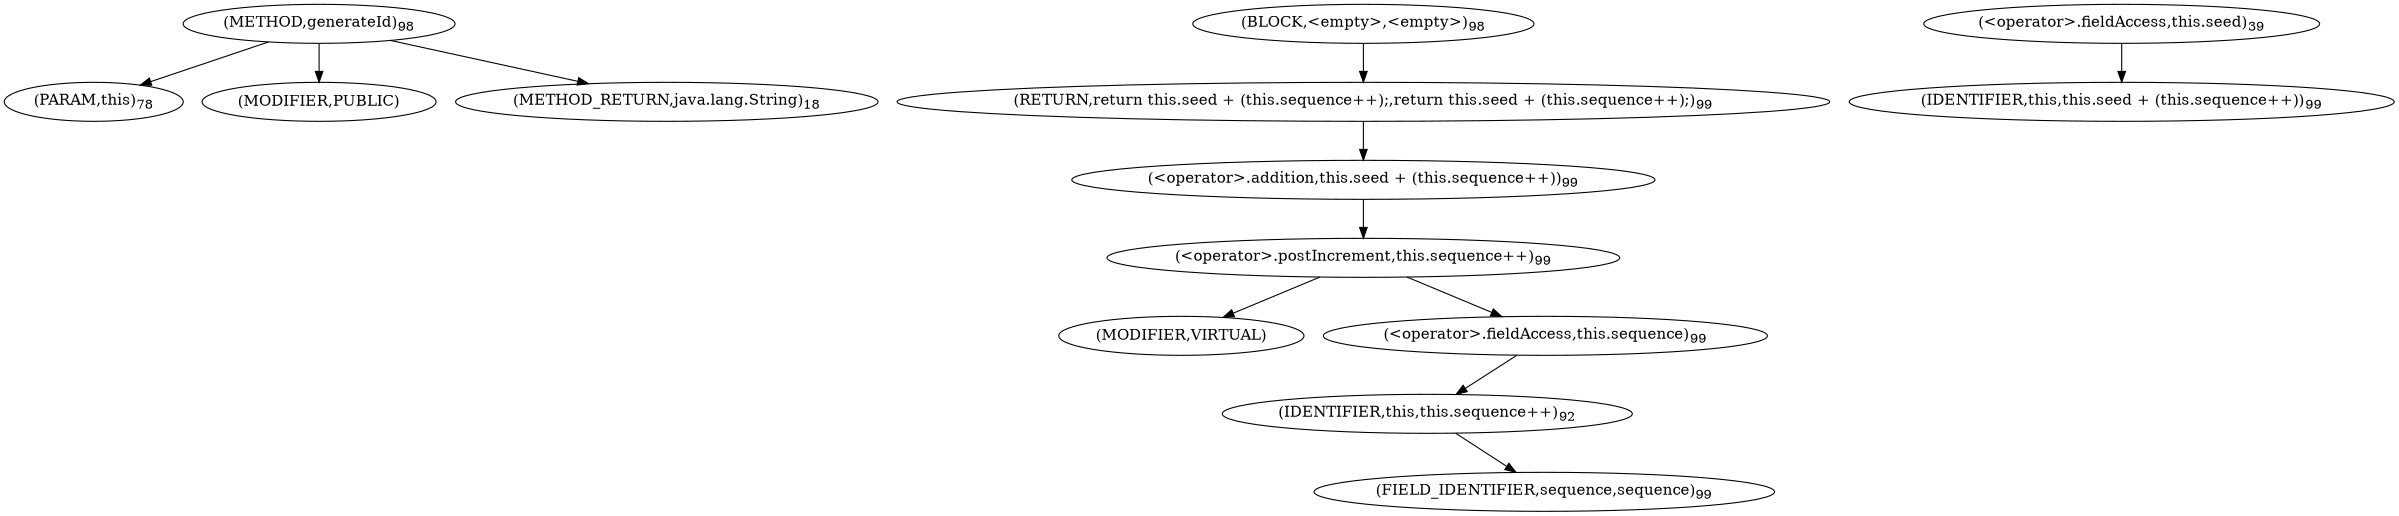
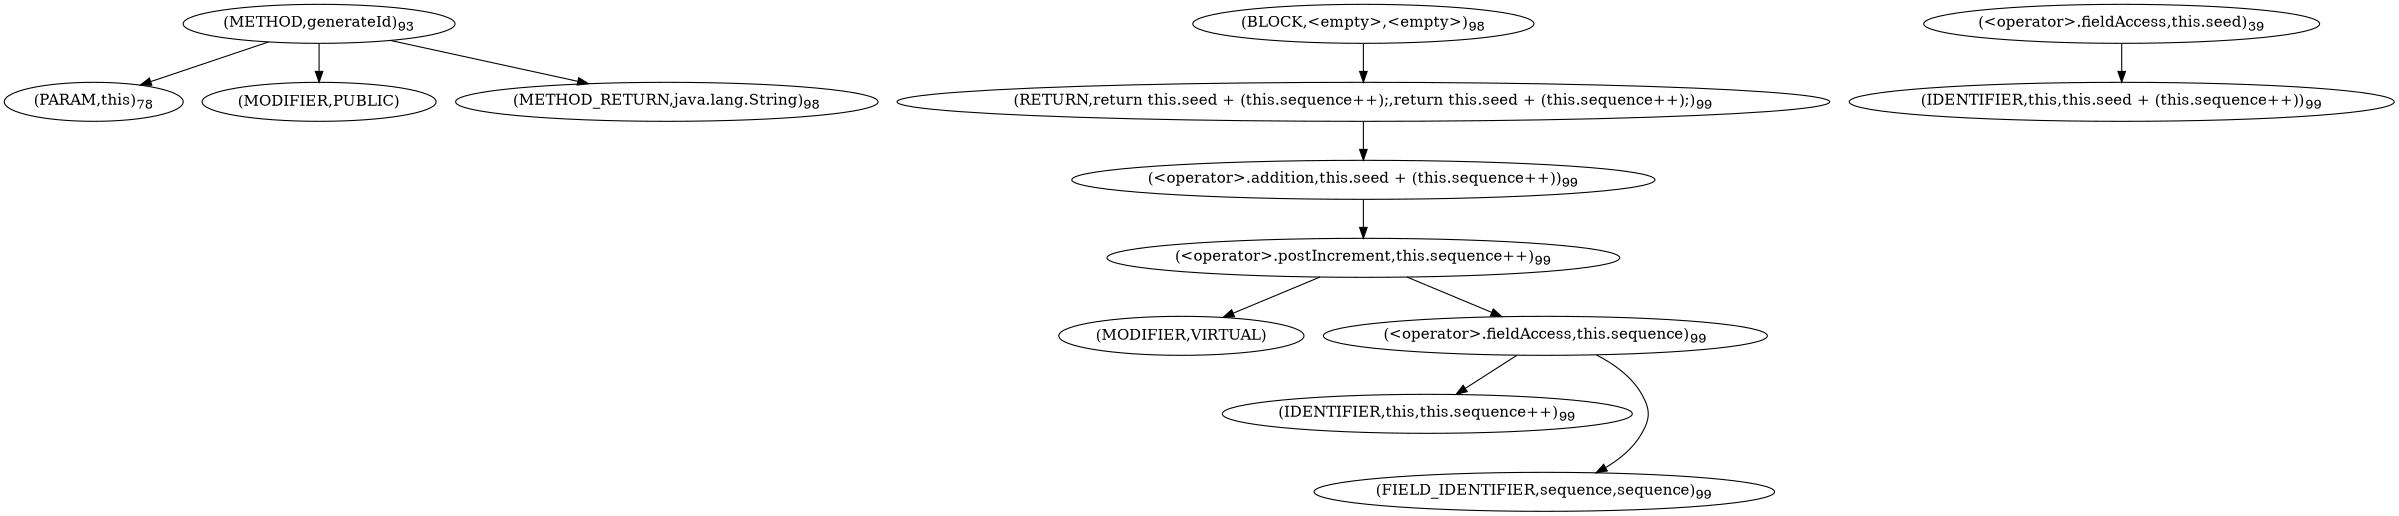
node "(METHOD,generateId)": text "98" -> "93"
node "(METHOD_RETURN,java.lang.String)": text "18" -> "98"
node "(IDENTIFIER,this,this.sequence++)": text "92" -> "99"
edge "(IDENTIFIER,this,this.sequence++)" -> "(FIELD_IDENTIFIER,sequence,sequence)": now "(<operator>.fieldAccess,this.sequence)" -> "(FIELD_IDENTIFIER,sequence,sequence)"
